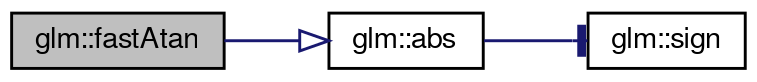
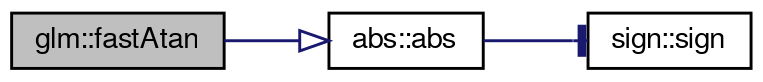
node "glm::abs": label "glm::abs" -> "abs::abs"
node "glm::sign": label "glm::sign" -> "sign::sign"
